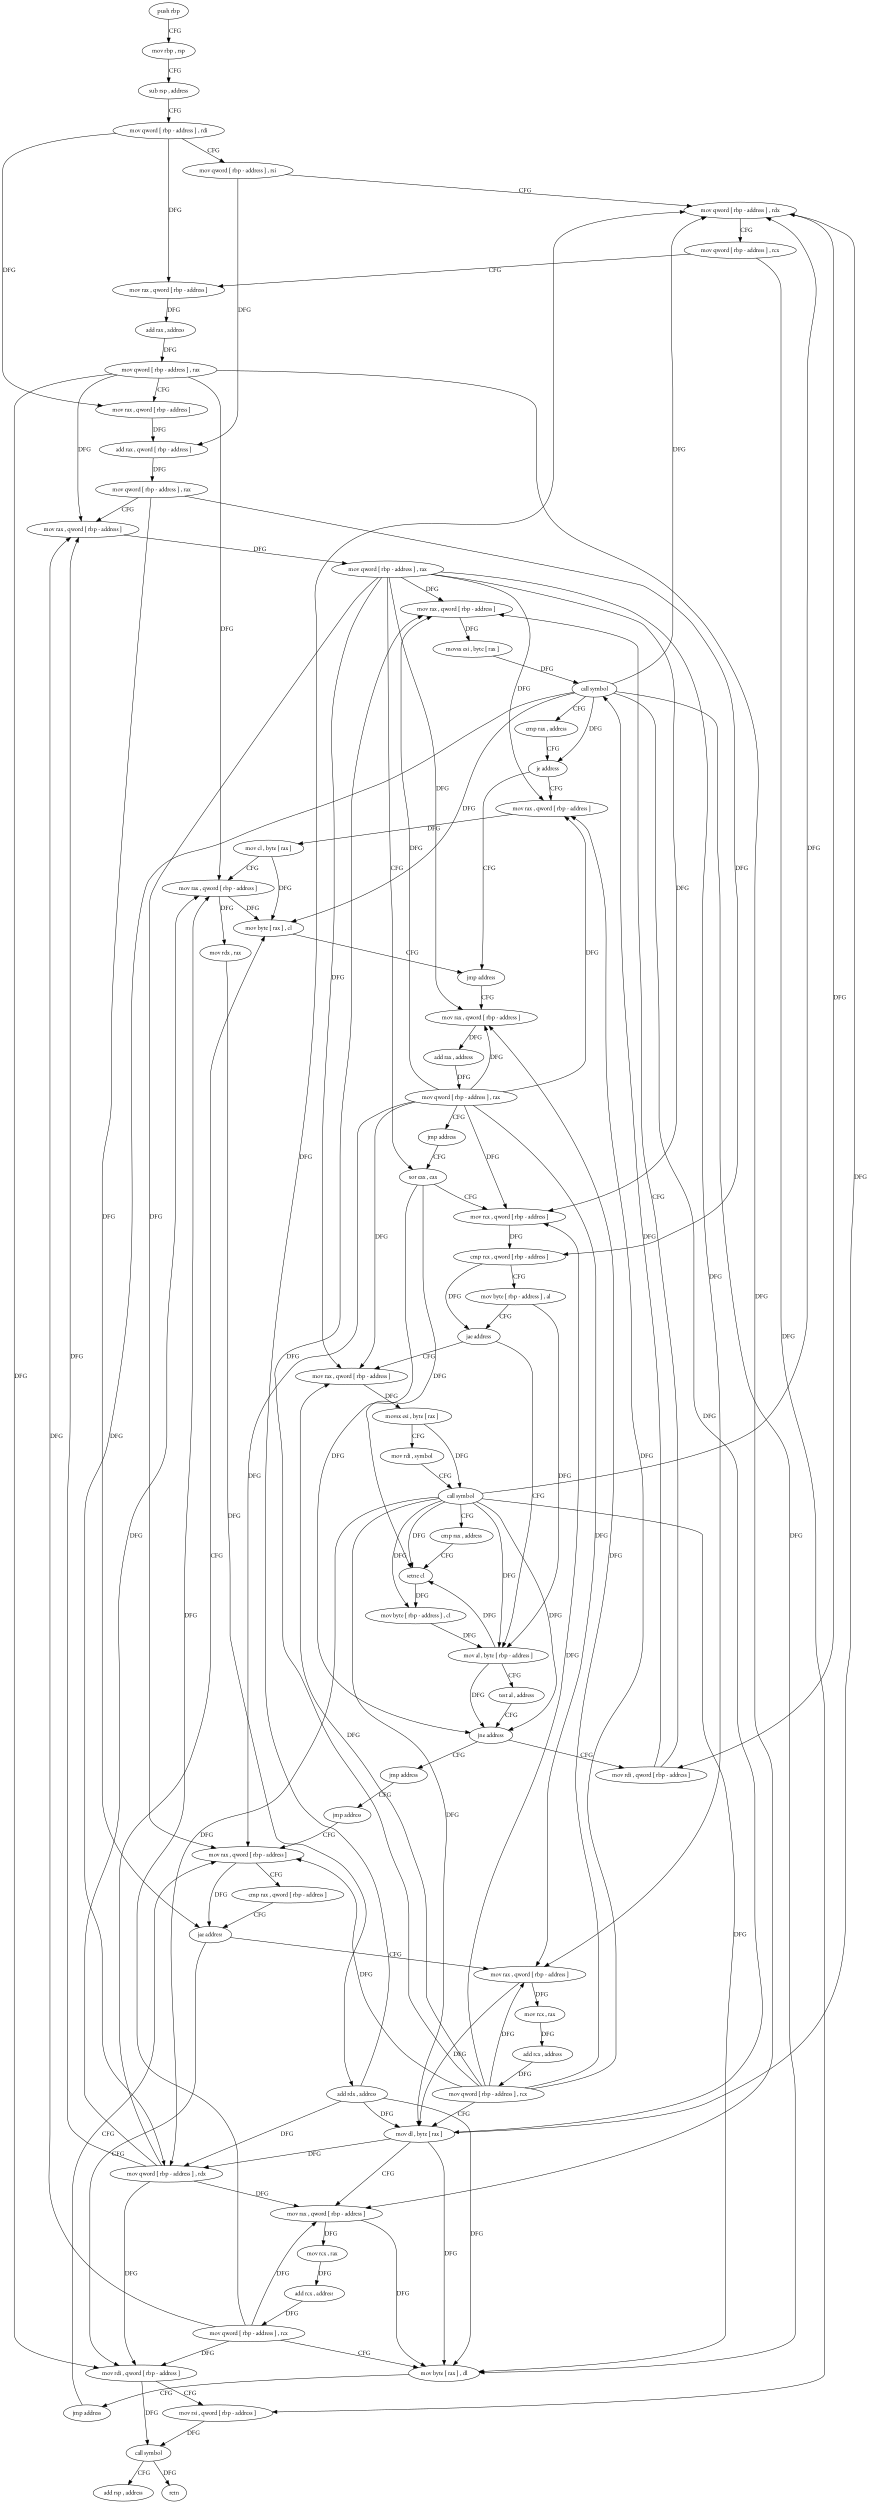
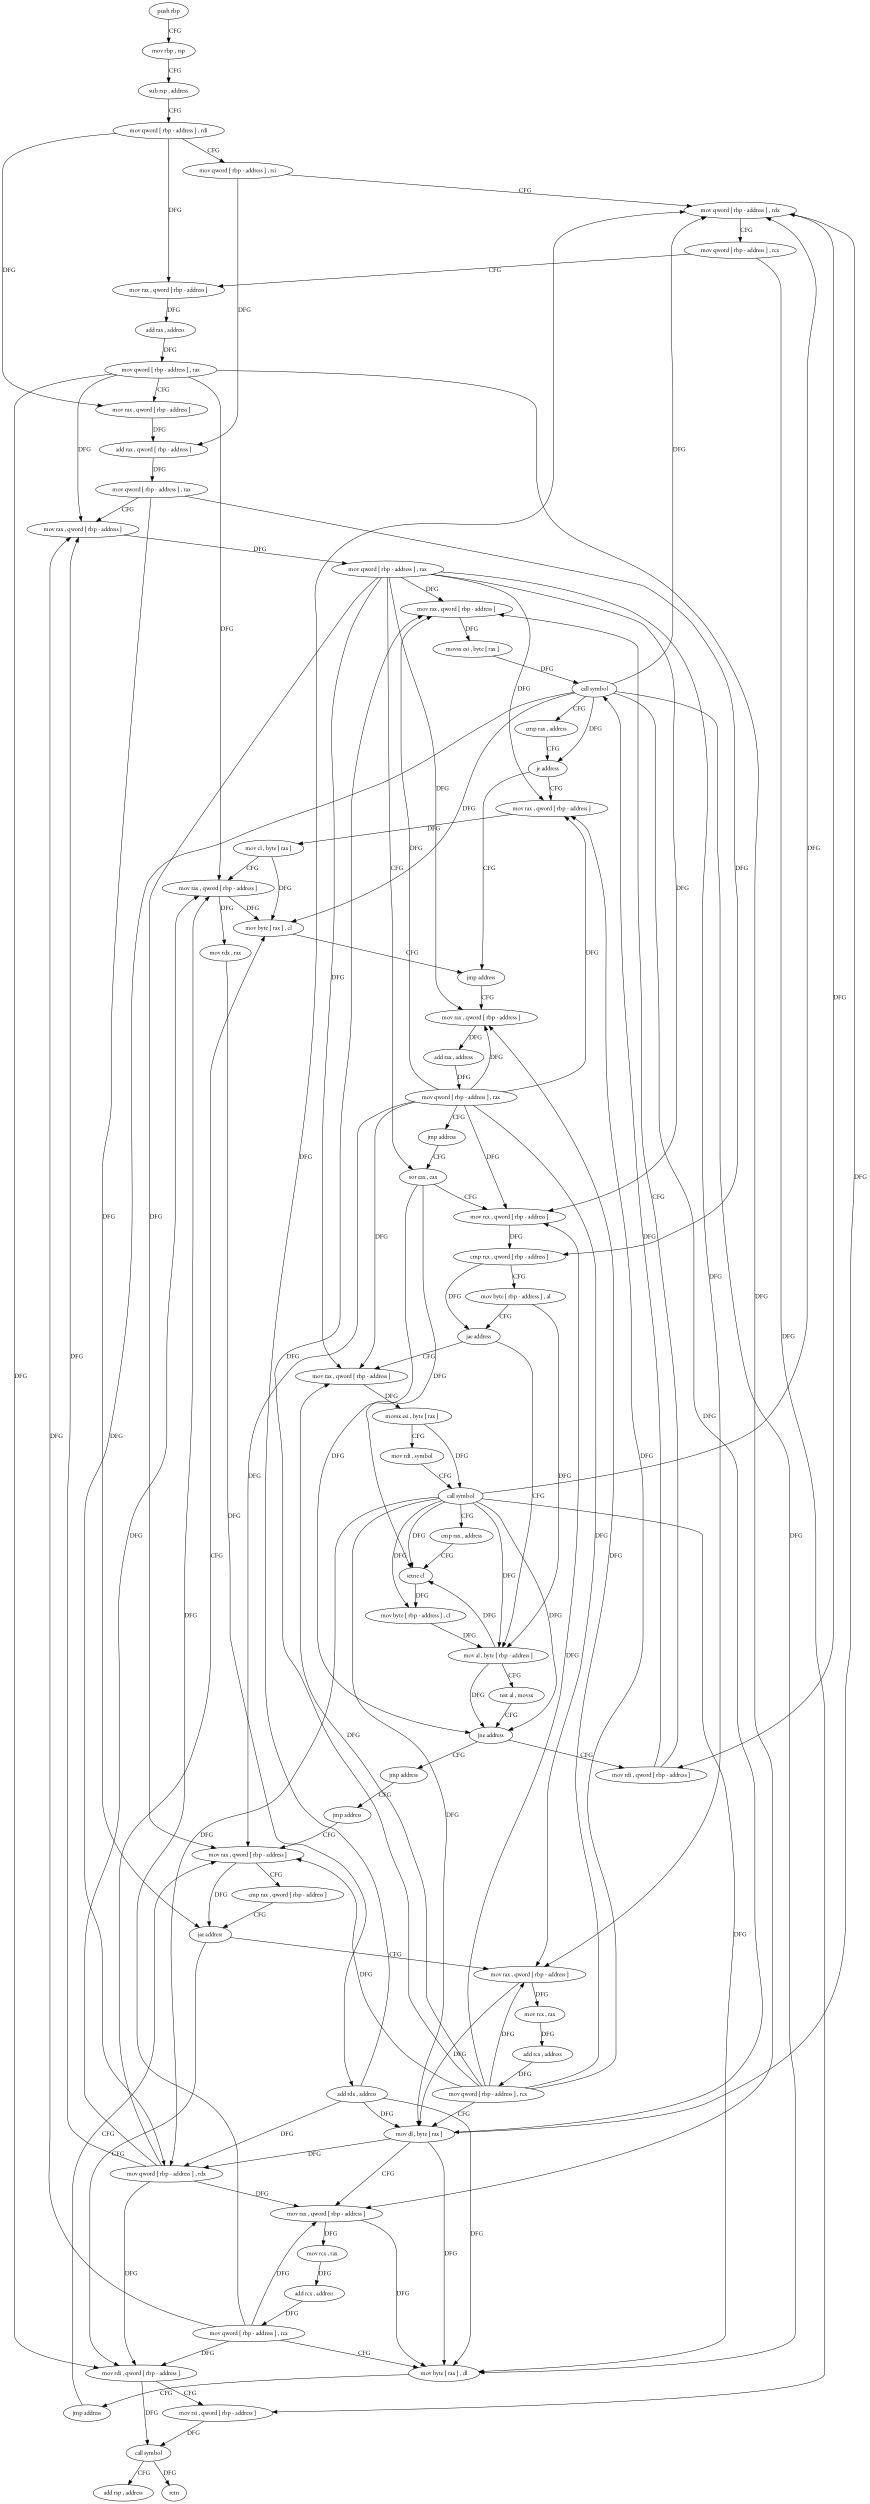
node "test al , address": label "test al , address" -> "test al , movsx"
